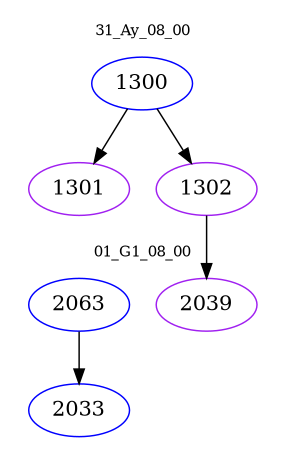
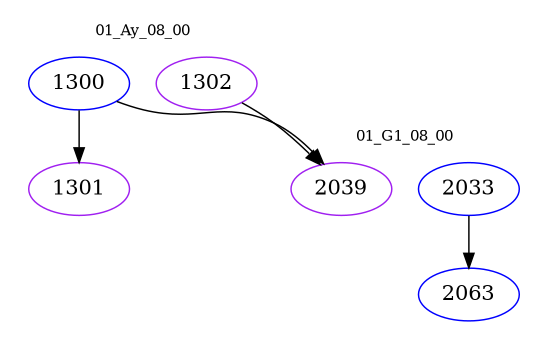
cluster "31_Ay_08_00": label "31_Ay_08_00" -> "01_Ay_08_00"
edge "1300" -> "1302": now "1300" -> "2039"
edge "2063" -> "2033": reversed
